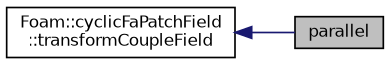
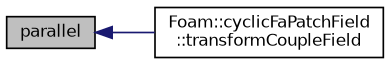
edge "parallel" -> "Foam::cyclicFaPatchField ::transformCoupleField": reversed
